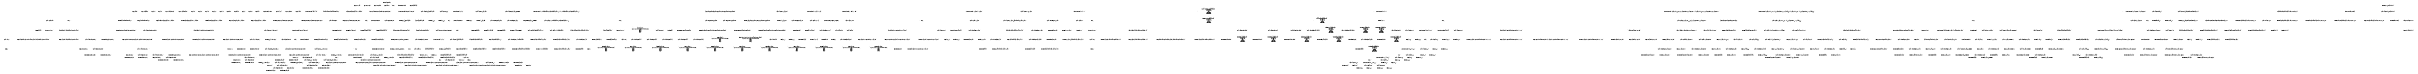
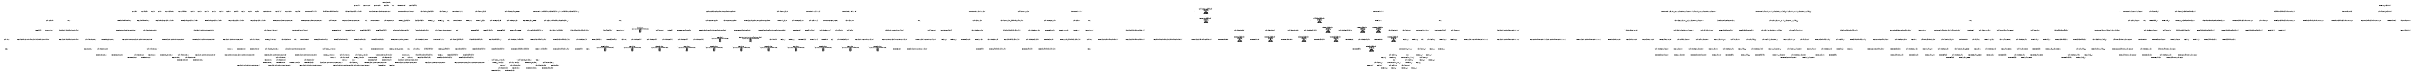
node "(IDENTIFIER,p,!p)": label "(IDENTIFIER,p,!p)" -> "(STA,p,!p)"
node "(IDENTIFIER,v6,v6->sa_query_count > 0)": removed
